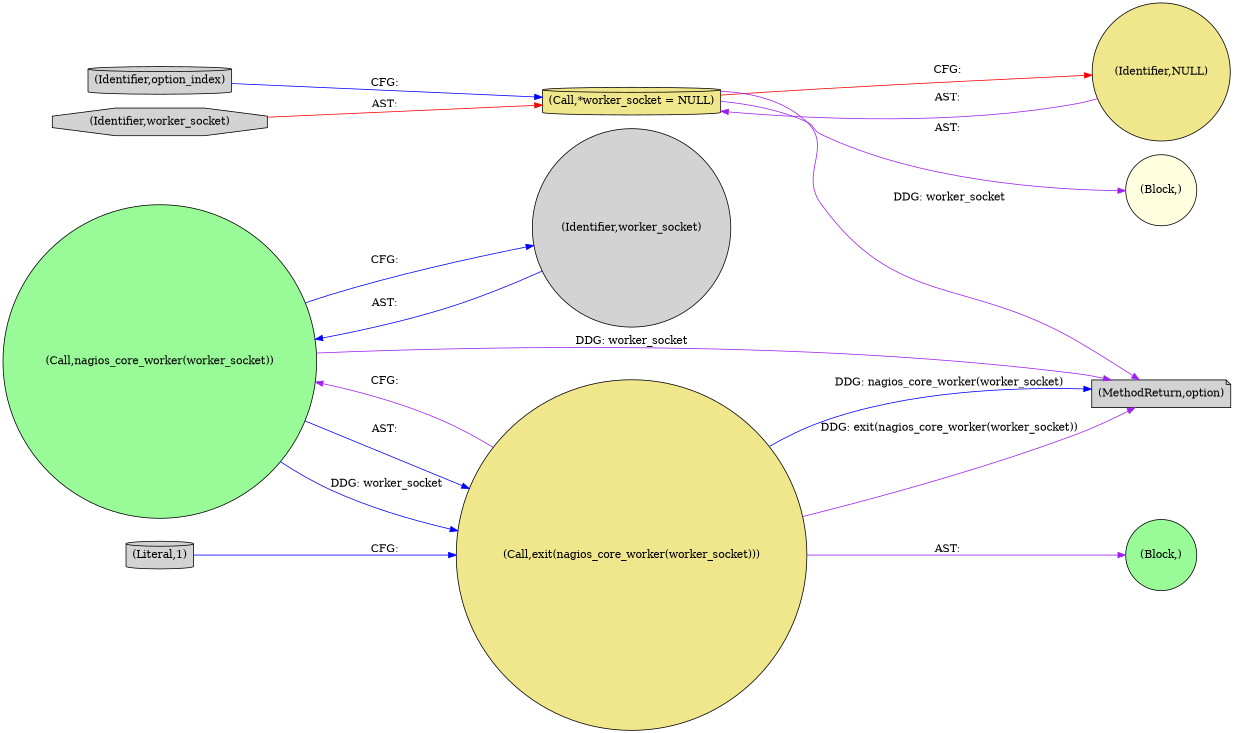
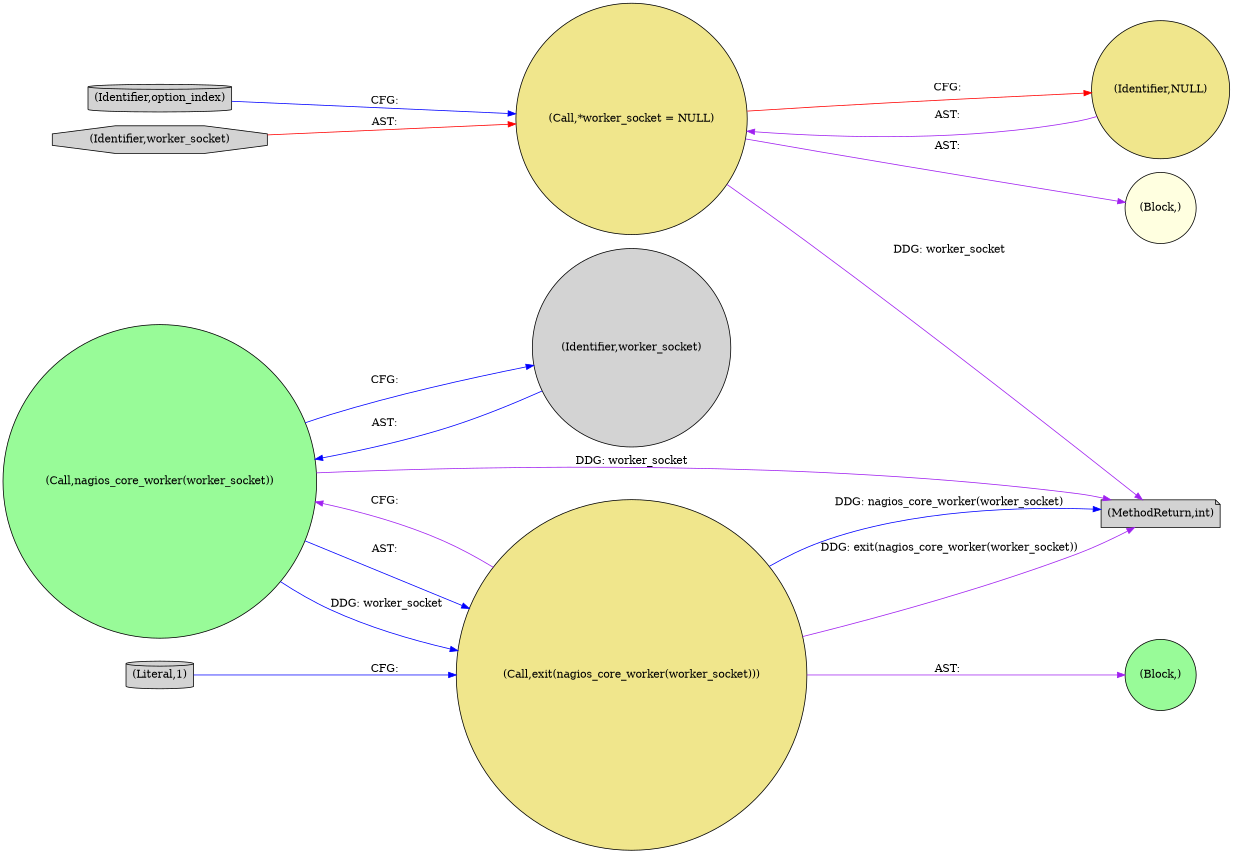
node "(Call,*worker_socket = NULL)": shape cylinder -> circle
node "(MethodReturn,option)": label "(MethodReturn,option)" -> "(MethodReturn,int)"
